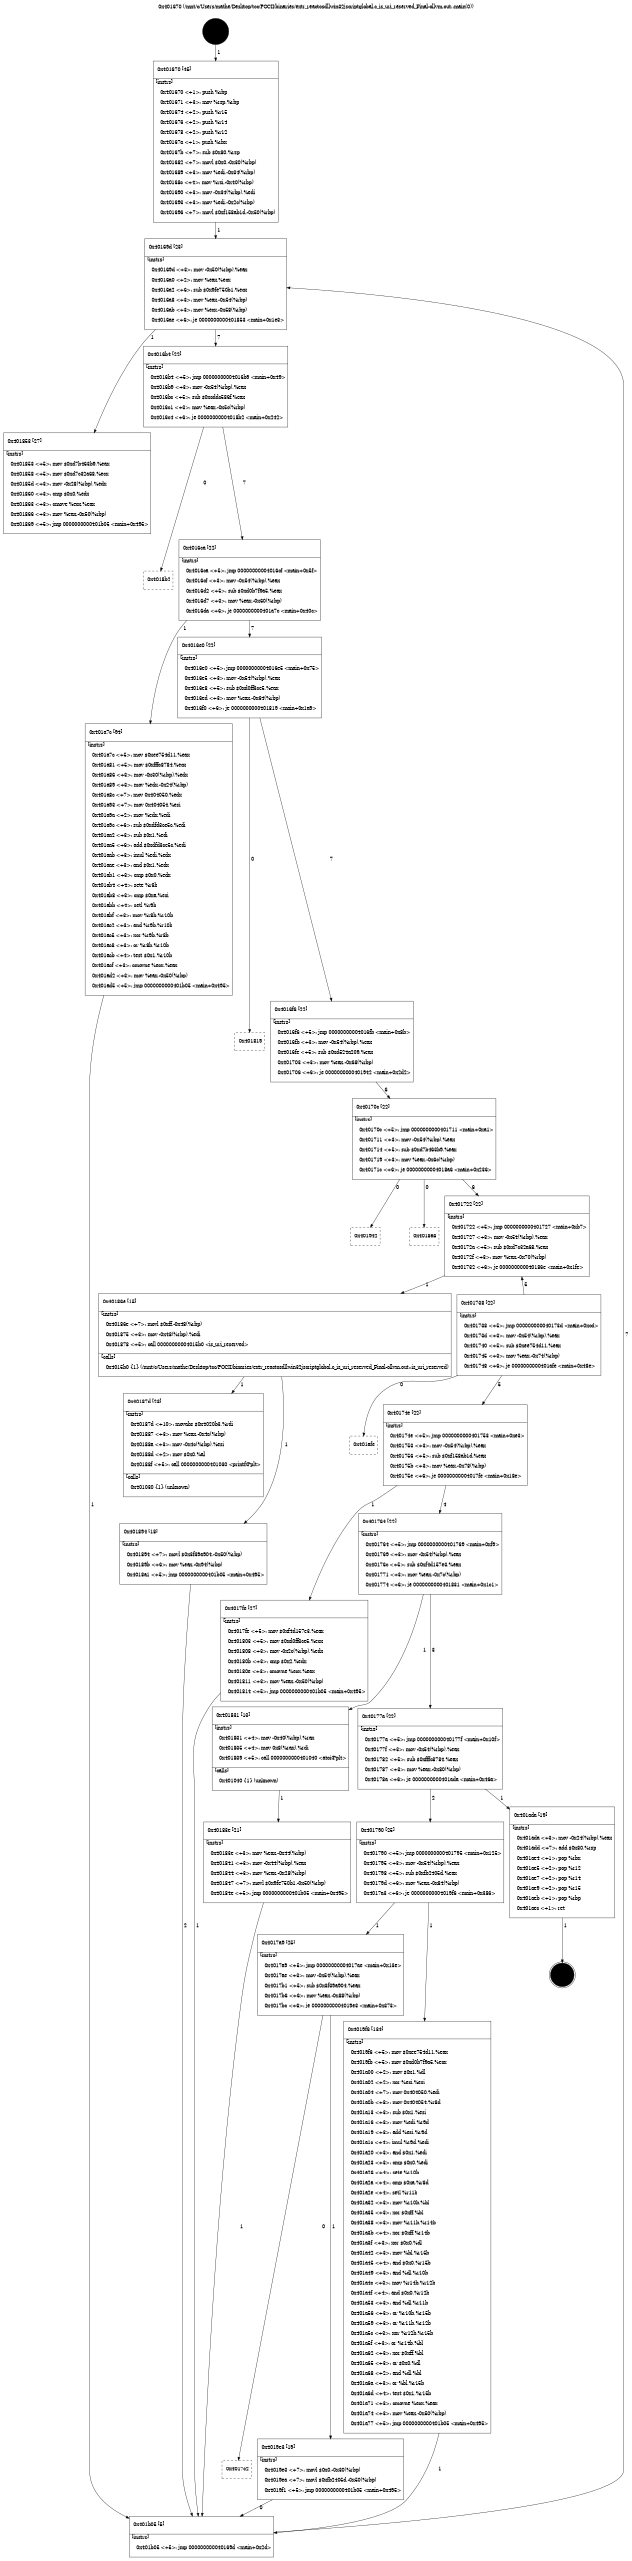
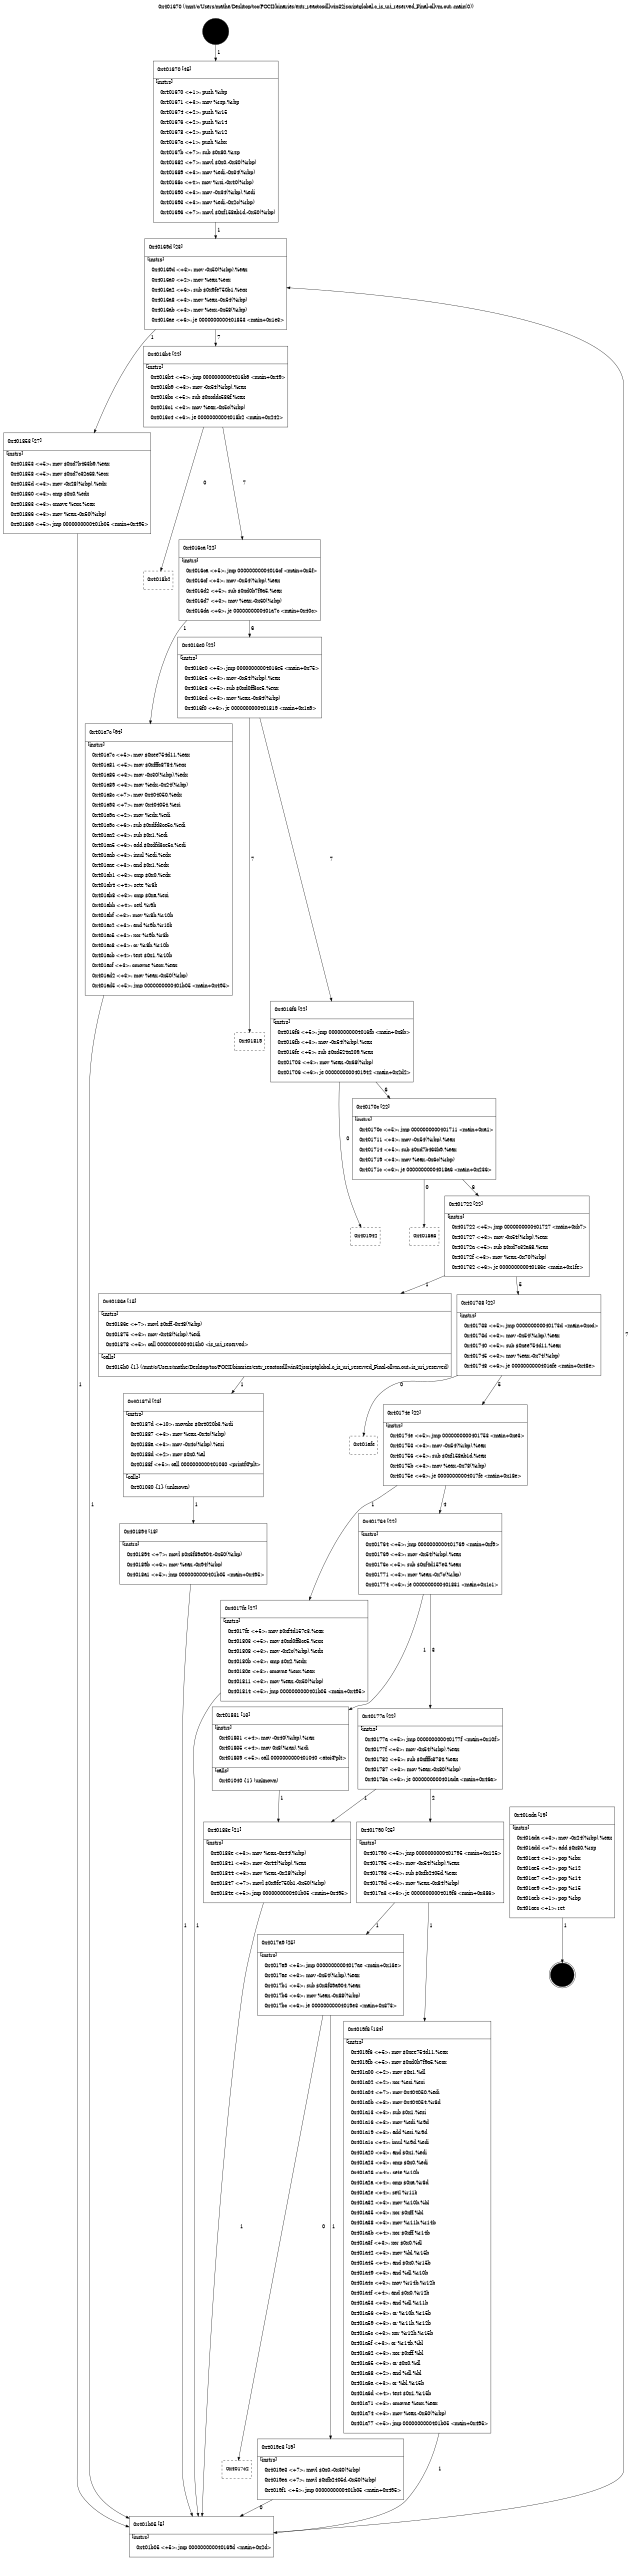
edge "0x4016ca [22]" -> "0x4016e0 [22]": label " 7" -> " 6"
edge "0x4016e0 [22]" -> "0x401819": label " 0" -> " 7"
edge "0x40170c [22]" -> "0x401942": now "0x4016f6 [22]" -> "0x401942"
edge "0x401738 [22]" -> "0x401722 [22]": reversed
edge "0x40186e [15]" -> "0x401894 [18]": now "0x40187d [23]" -> "0x401894 [18]"
edge "0x401853 [27]" -> "0x401b05 [5]": added, label "1"
edge "0x40177a [22]" -> "0x401ada [19]": now "0x40177a [22]" -> "0x40183e [21]"
edge "0x401894 [18]" -> "0x401b05 [5]": label " 2" -> " 1"
